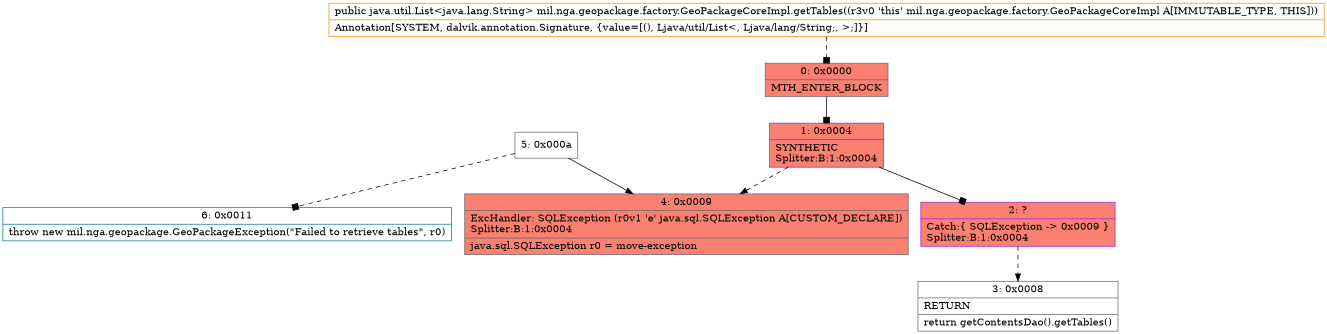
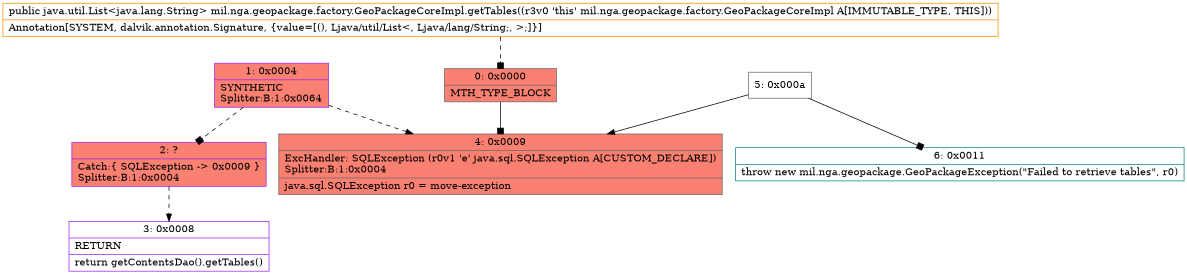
node "0: 0x0000": text "MTH_ENTER_BLOCK" -> "MTH_TYPE_BLOCK"
edge "0: 0x0000" -> "1: 0x0004": now "0: 0x0000" -> "4: 0x0009"
node "1: 0x0004": text "Splitter:B:1:0x0004" -> "Splitter:B:1:0x0064"
edge "5: 0x000a" -> "6: 0x0011": style dashed -> solid
edge "1: 0x0004" -> "2: ?": style solid -> dashed
node "3: 0x0008": color gray40 -> purple
